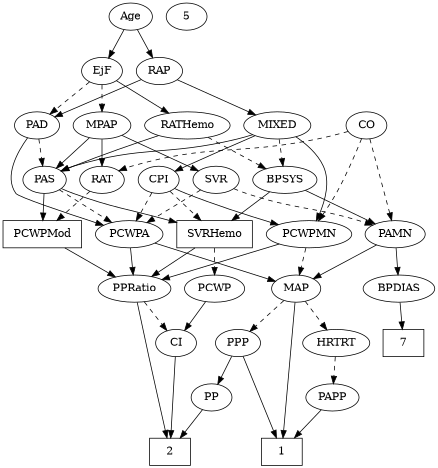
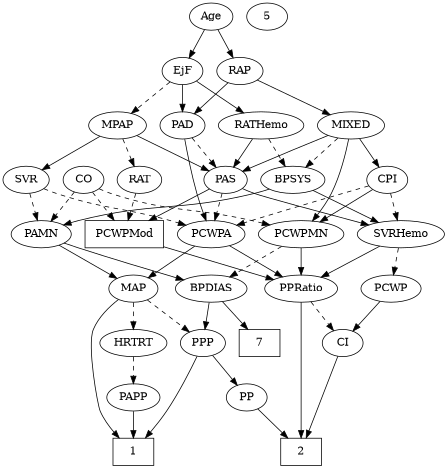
edge "EjF" -> "PAD": style dashed -> solid
edge "MPAP" -> "RAT": style solid -> dashed
edge "CO" -> "RAT": now "CO" -> "PCWPMod"
node "SVRHemo": shape box -> ellipse
edge "PCWPMN" -> "MAP": now "PCWPMN" -> "BPDIAS"
edge "BPDIAS" -> "PPP": added
